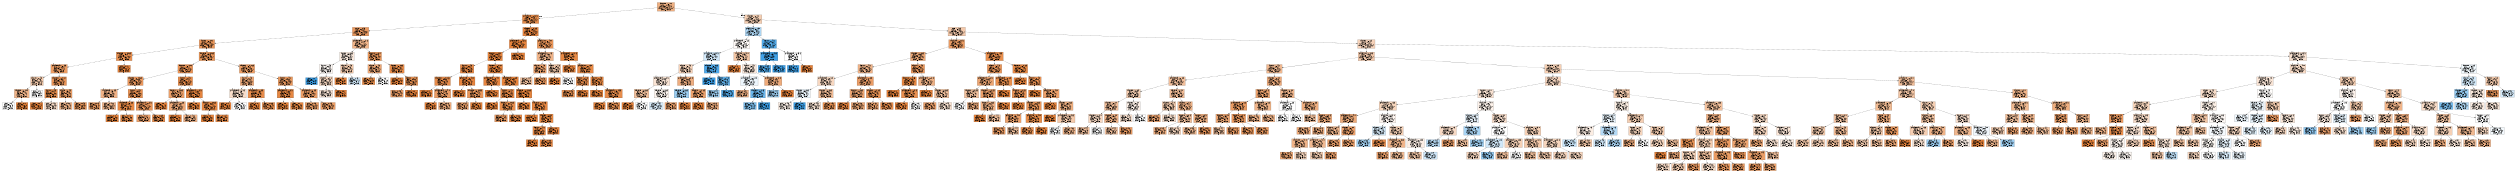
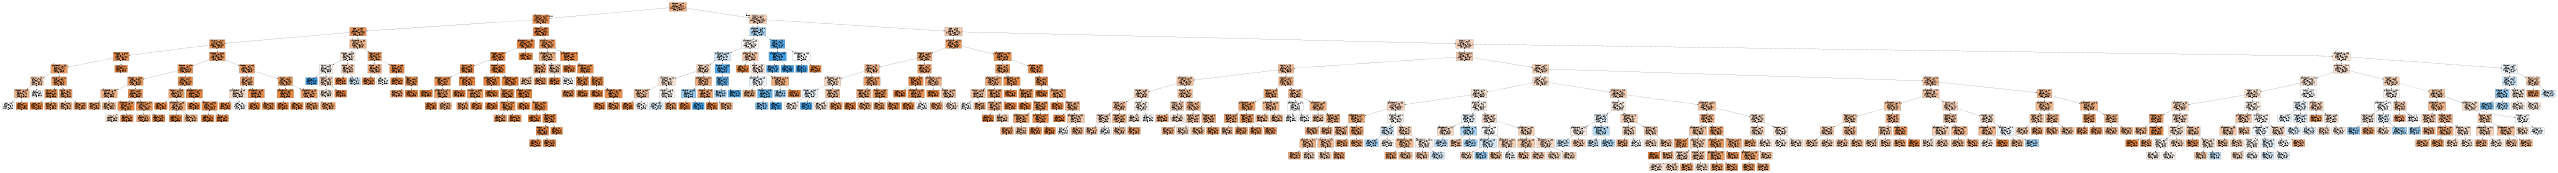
node "gini = 0.0 samples = 20 value = [0, 20] class = True": removed
node "gini = 0.0 samples = 70 value = [70, 0] class = False": removed
node "gini = 0.298 samples = 22 value = [18, 4] class = True": label "gini = 0.298 samples = 22 value = [18, 4] class = True" -> "gini = 0.298 samples = 22 value = [18, 4] class = False"
node "gini = 0.198 samples = 36 value = [32, 4] class = False": fillcolor #f7d9c4 -> #e89152
node "gini = 0.0 samples = 2 value = [0, 2] class = True": added
node "gini = 0.0 samples = 28 value = [28, 0] class = False": fillcolor #e58139 -> #f8ddc9
node "gini = 0.413 samples = 48 value = [34, 14] class = False": added
node "gini = 0.5 samples = 66 value = [34, 32] class = False": fillcolor #e78c4b -> #fdf8f3
node "gini = 0.305 samples = 32 value = [26, 6] class = False": removed
node "gini = 0.488 samples = 38 value = [22, 16] class = False": added
node "gini = 0.473 samples = 26 value = [16, 10] class = True": label "gini = 0.473 samples = 26 value = [16, 10] class = True" -> "gini = 0.473 samples = 26 value = [16, 10] class = False"
node "gini = 0.43 samples = 32 value = [22, 10] class = False": fillcolor #9ccef2 -> #f1ba93
node "gini = 0.463 samples = 44 value = [28, 16] class = False": added
